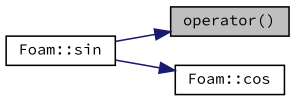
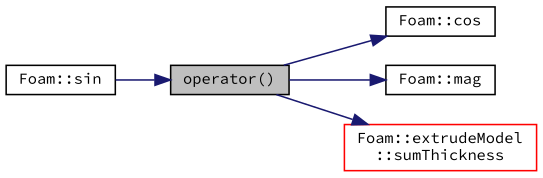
edge "Foam::sin" -> "Foam::cos": now "operator()" -> "Foam::cos"
node "Foam::mag": added
node "Foam::extrudeModel ::sumThickness": added
